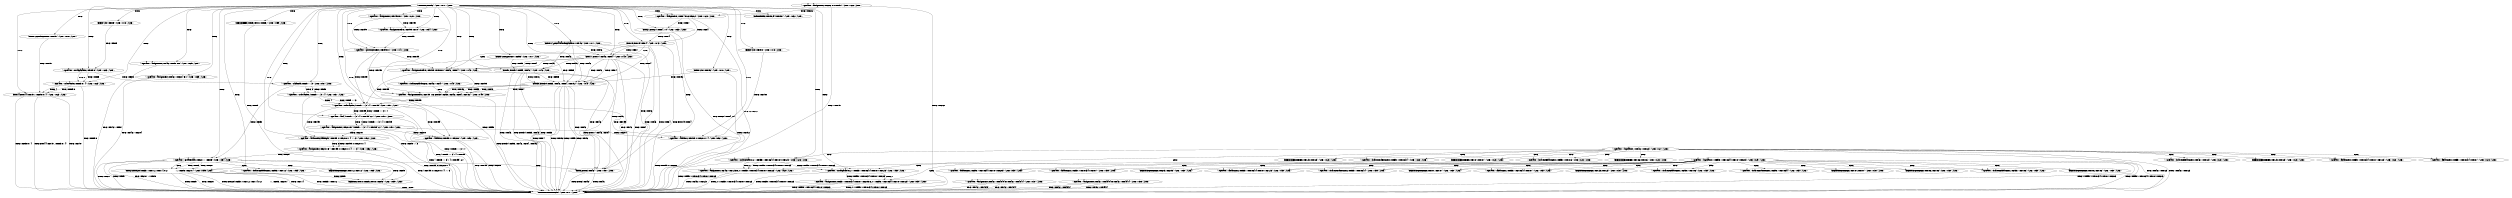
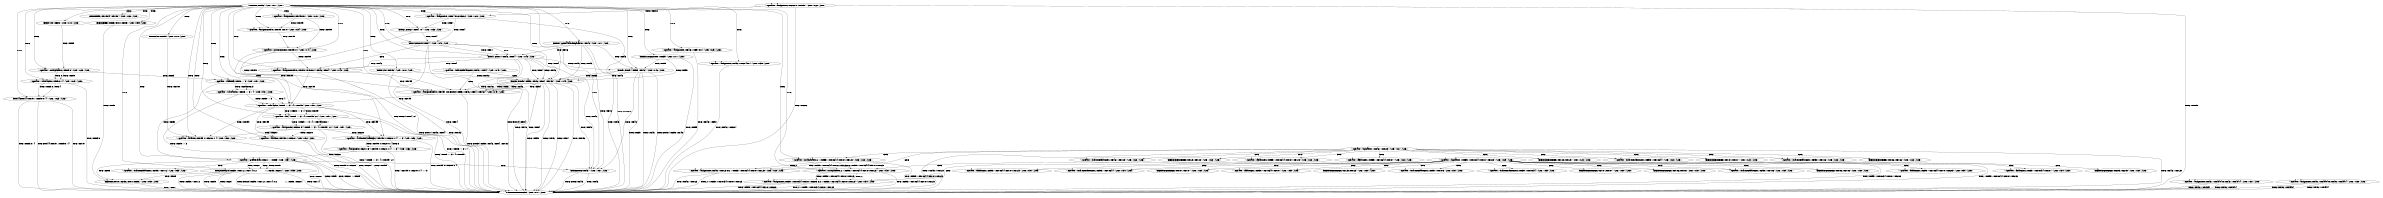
node "(PARAM,GetBitContext *VAR197)<SUB>1018</SUB>": removed
edge "(<operator>.indirectFieldAccess,VAR46->VAR47)<SUB>1048</SUB>" -> "(FUN50,FUN50(VAR55, VAR46, VAR84, VAR192))<SUB>1049</SUB>": added, label "CDG:"
node "(FIELD_IDENTIFIER,VAR112,VAR112)<SUB>1055</SUB>": removed
